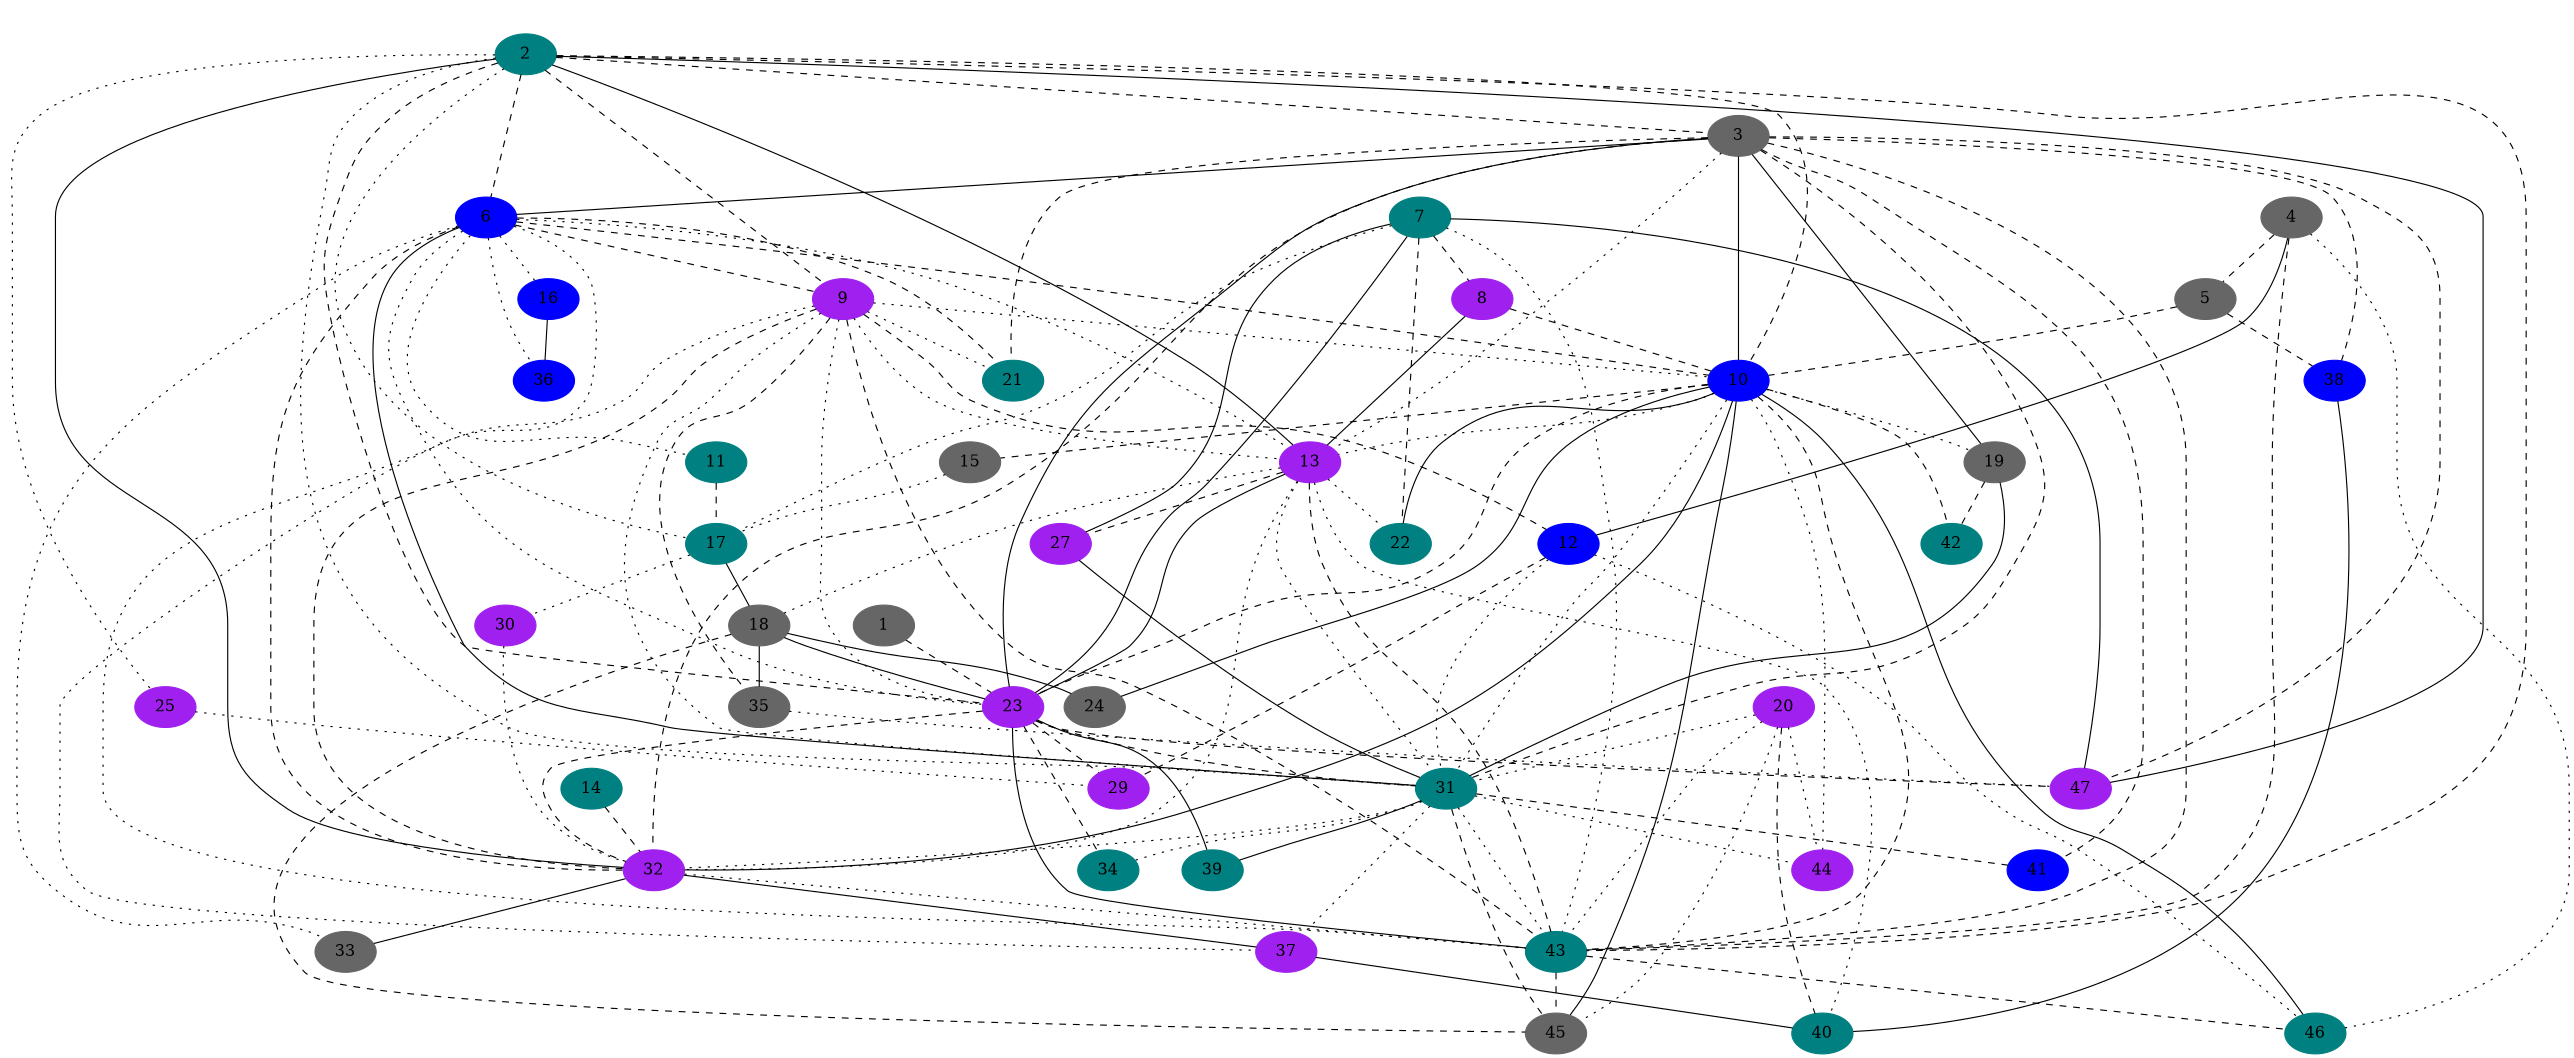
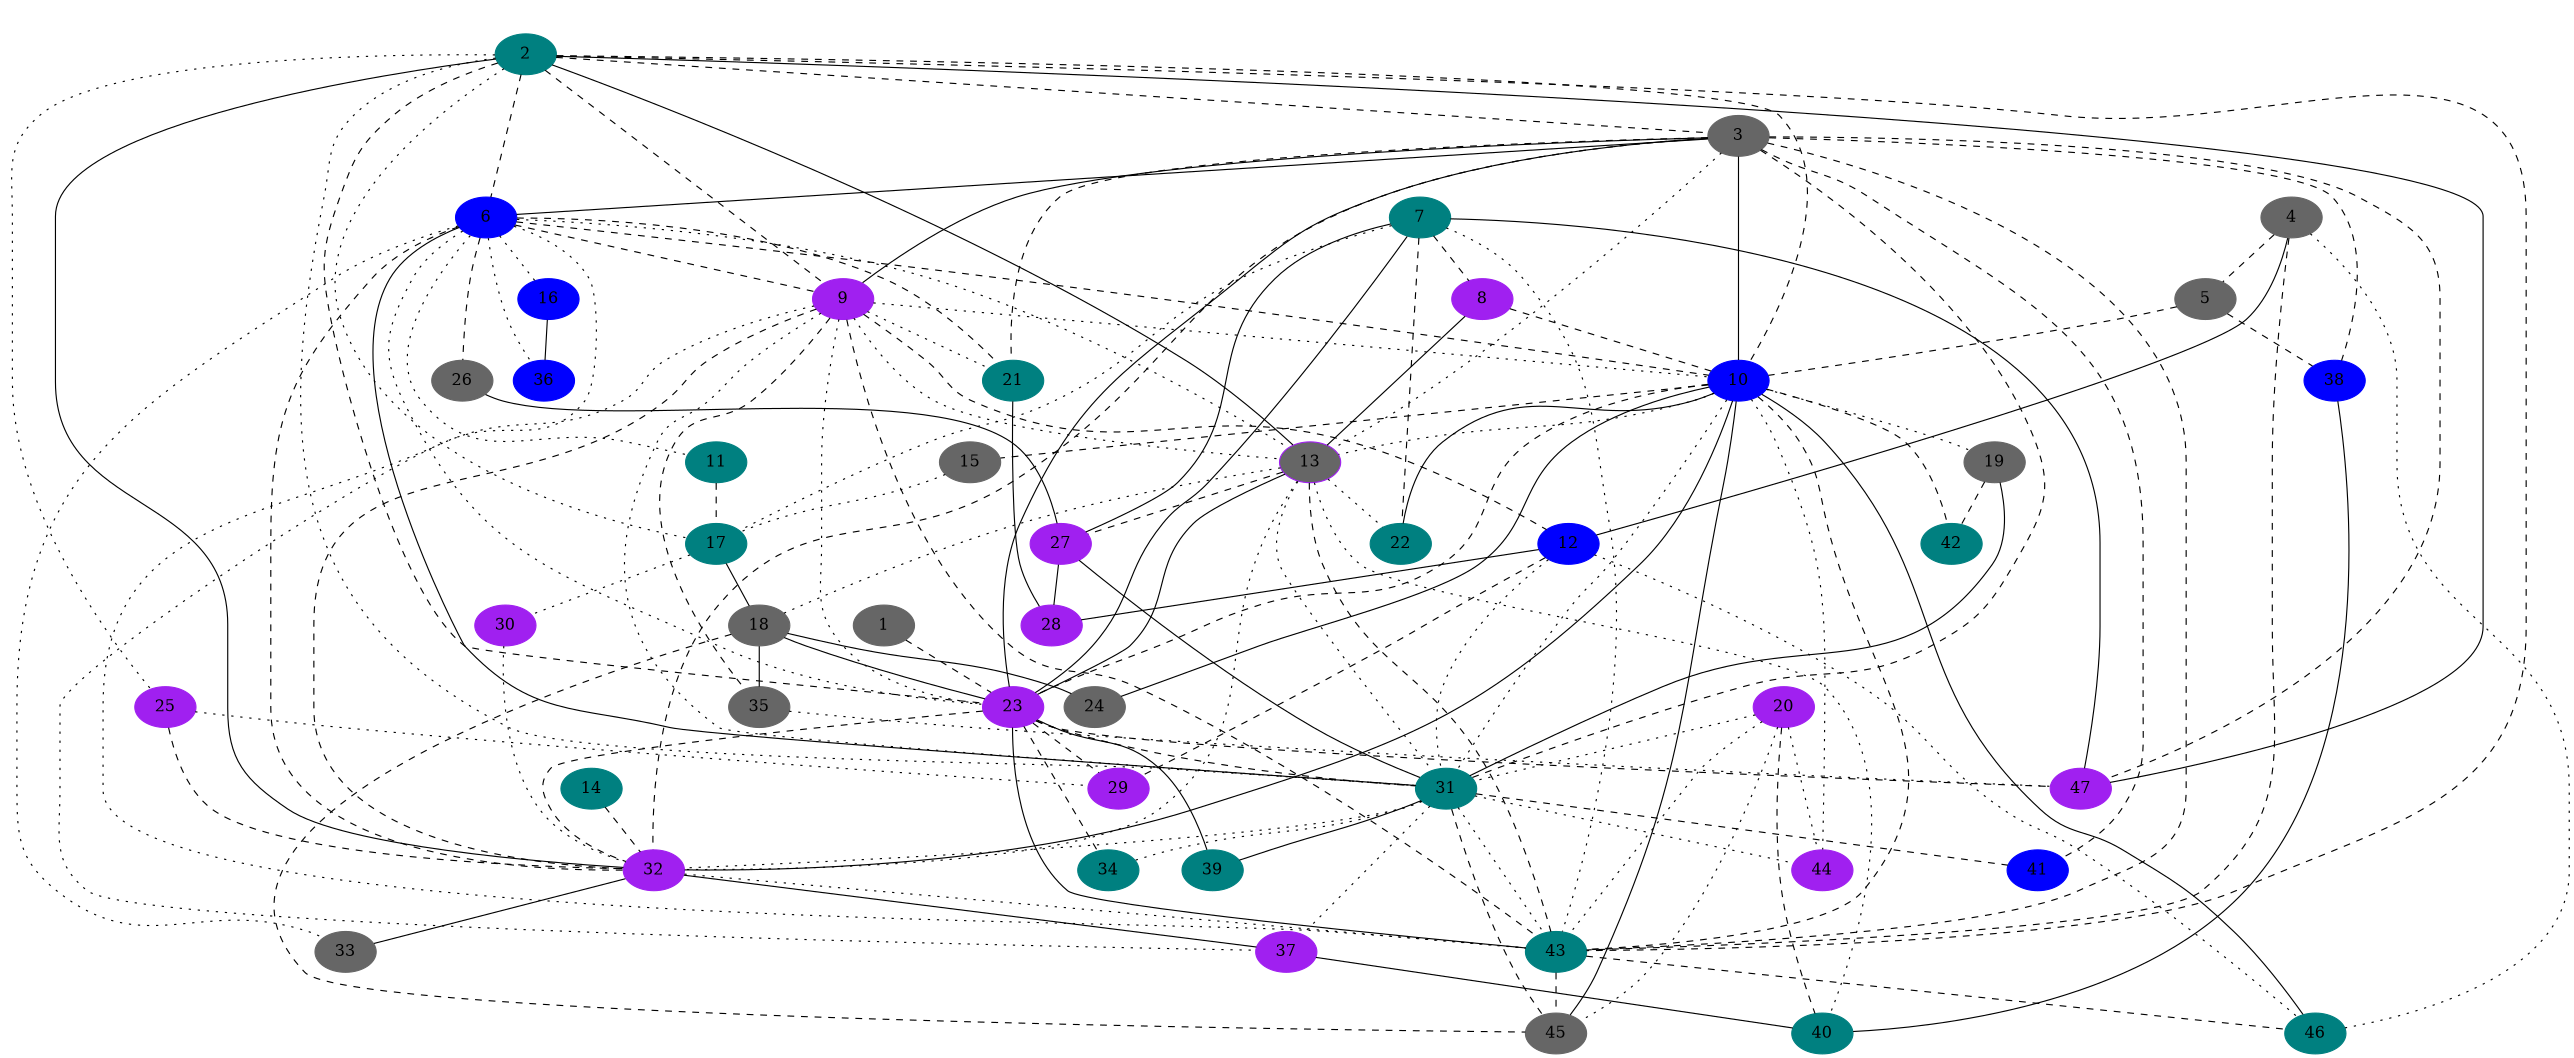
edge "3" -- "19": now "3" -- "9"
node "26": added
node "13": fillcolor purple -> gray40
node "28": added
edge "25" -- "32": added
